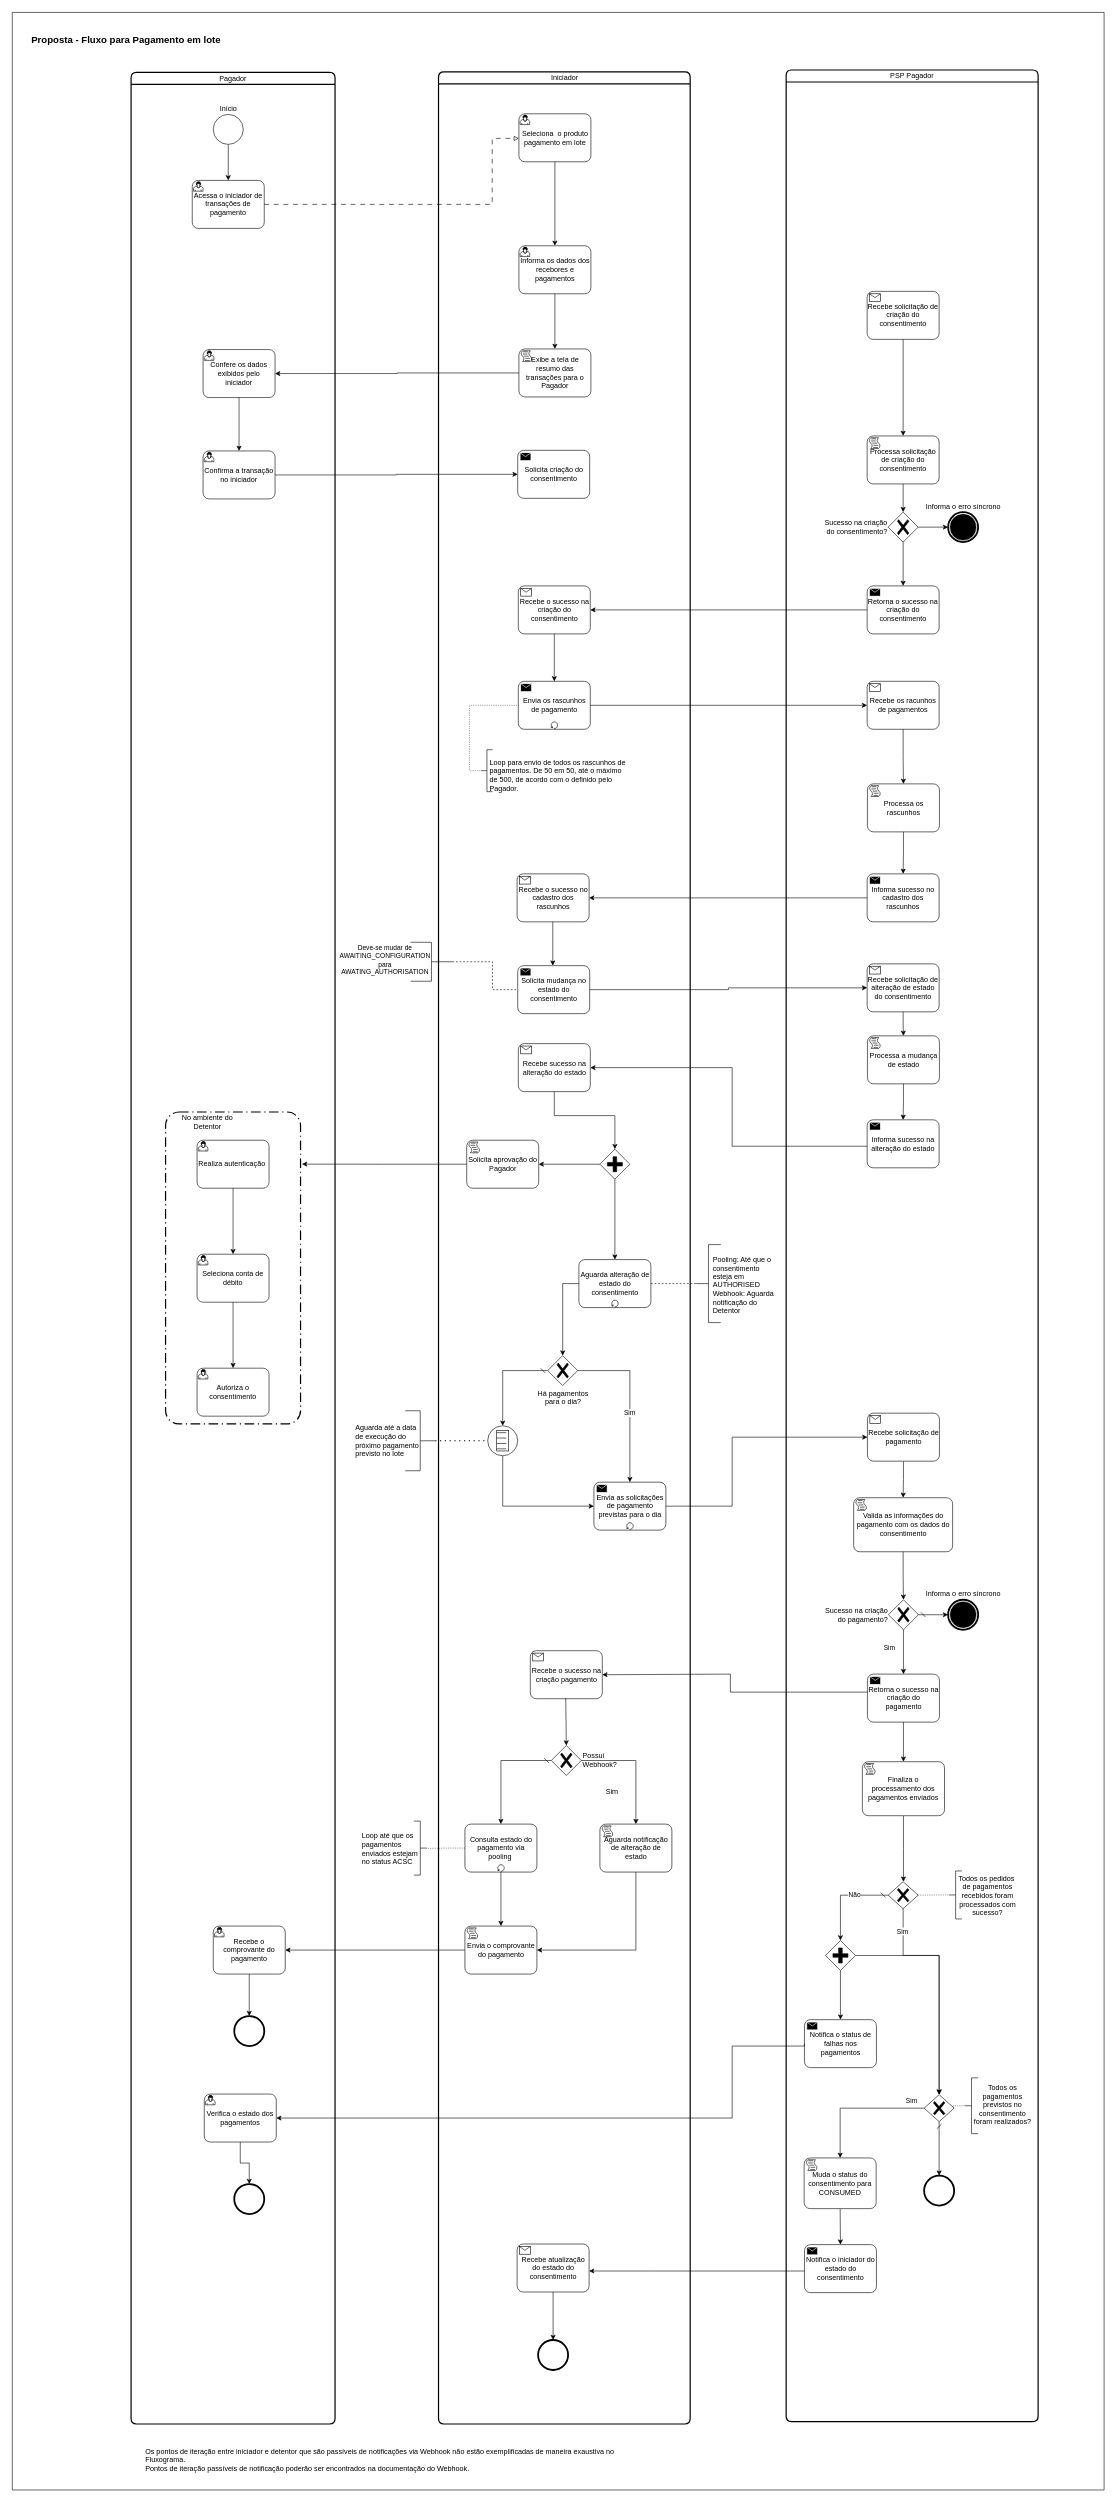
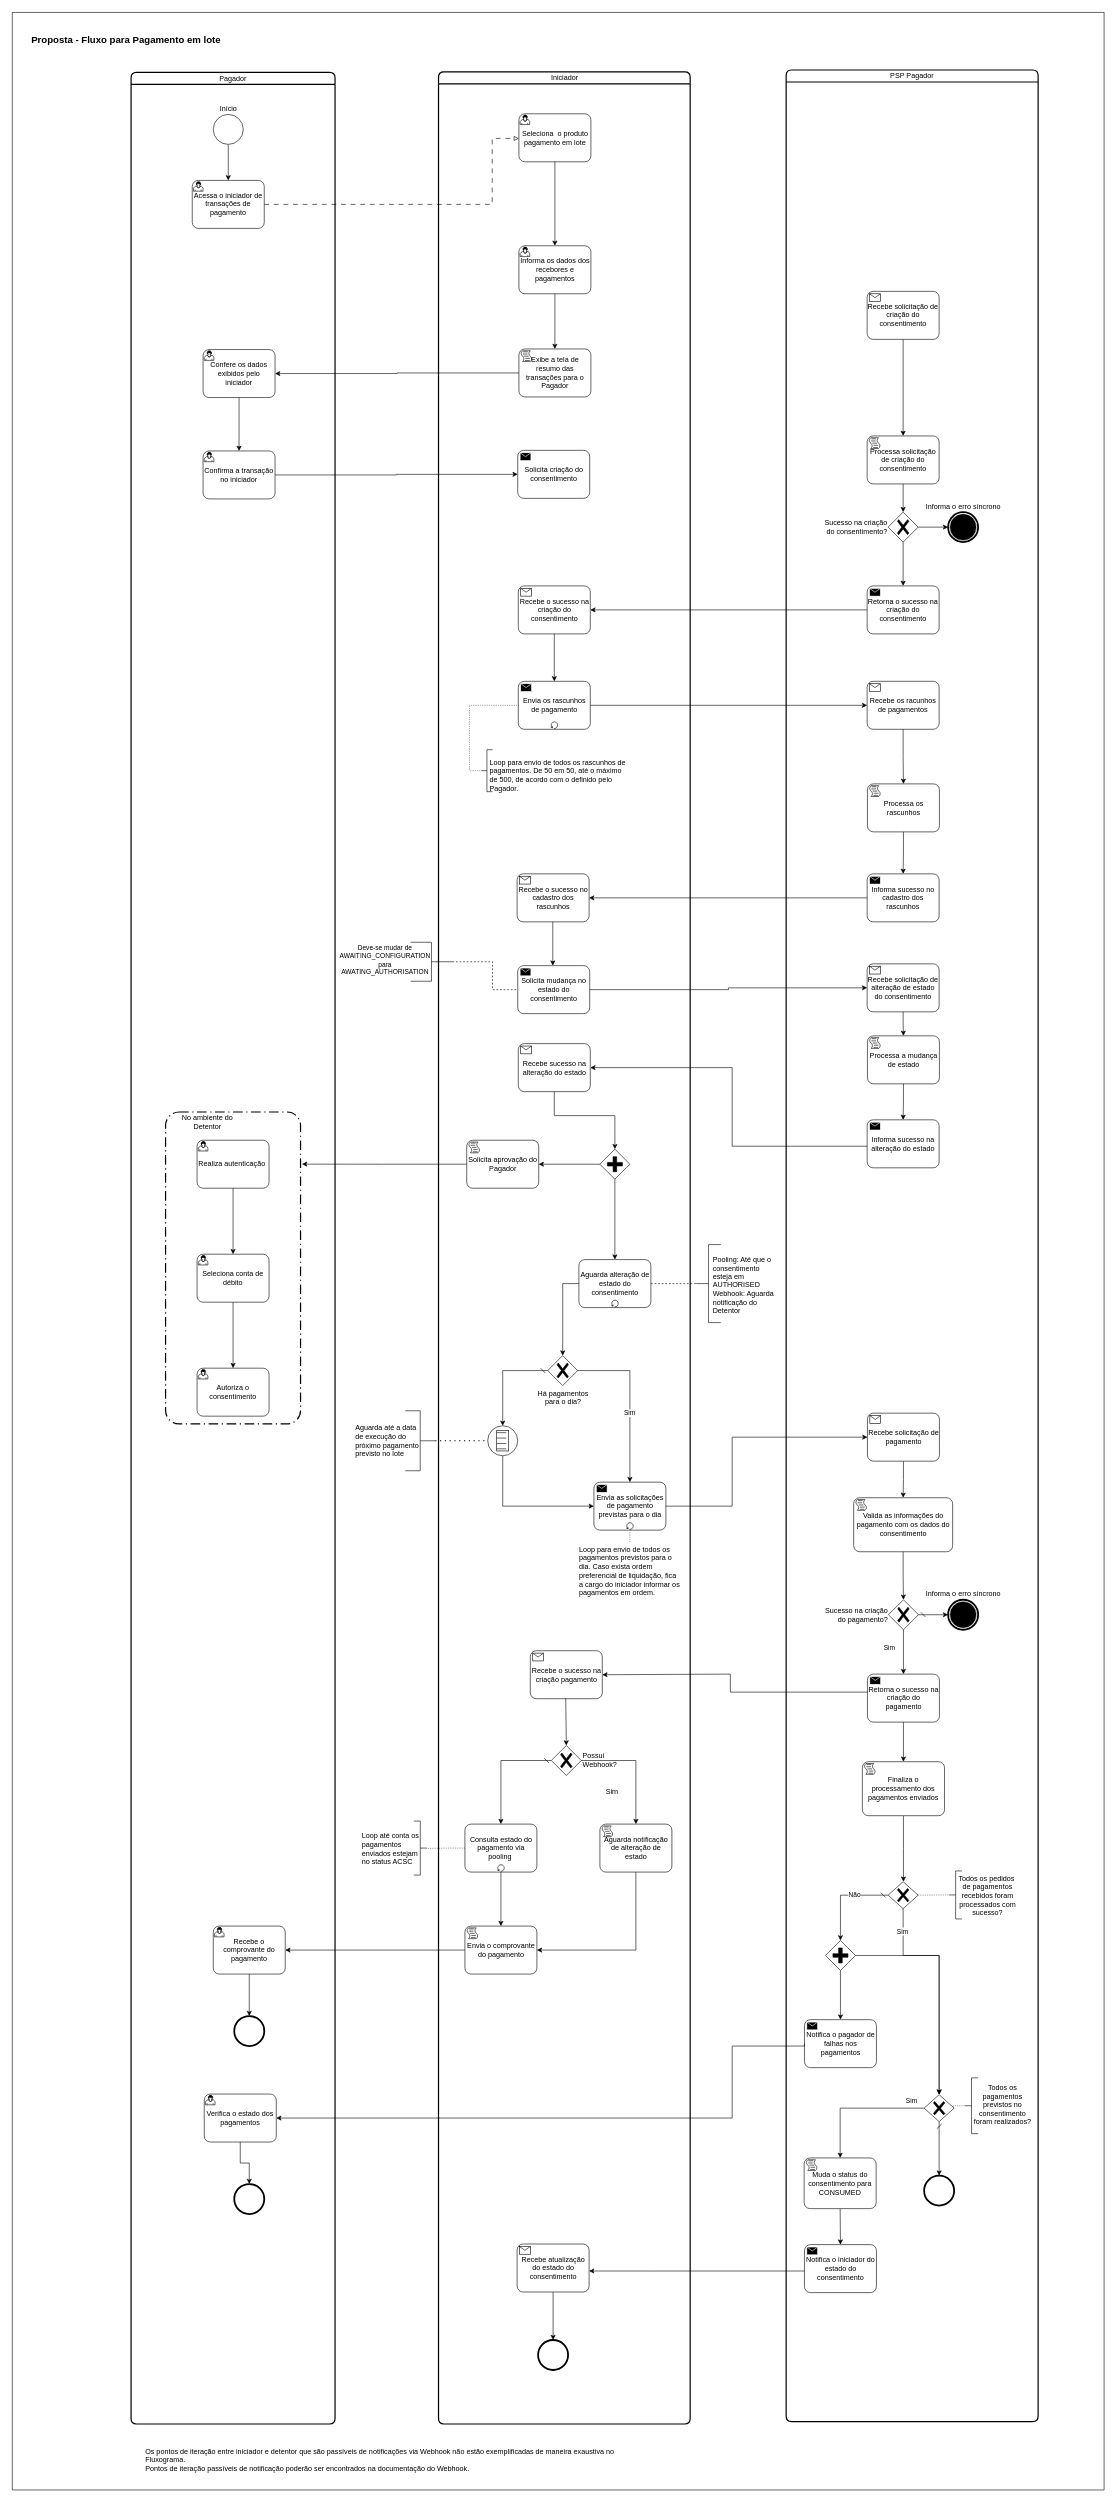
edge "Envia as solicitações de pagamento previstas para o dia" -- "Loop para envio de todos os pagamentos previstos para o dia. Caso exista ordem preferencial de liquidação, fica a cargo do iniciador informar os pagamentos em ordem.": added
node "Loop para envio de todos os pagamentos previstos para o dia. Caso exista ordem preferencial de liquidação, fica a cargo do iniciador informar os pagamentos em ordem.": added
node "Loop até que os pagamentos enviados estejam no status ACSC": label "Loop até que os pagamentos enviados estejam no status ACSC" -> "Loop até conta os pagamentos enviados estejam no status ACSC"
node "Notifica o status de falhas nos pagamentos": label "Notifica o status de falhas nos pagamentos" -> "Notifica o pagador de falhas nos pagamentos"
